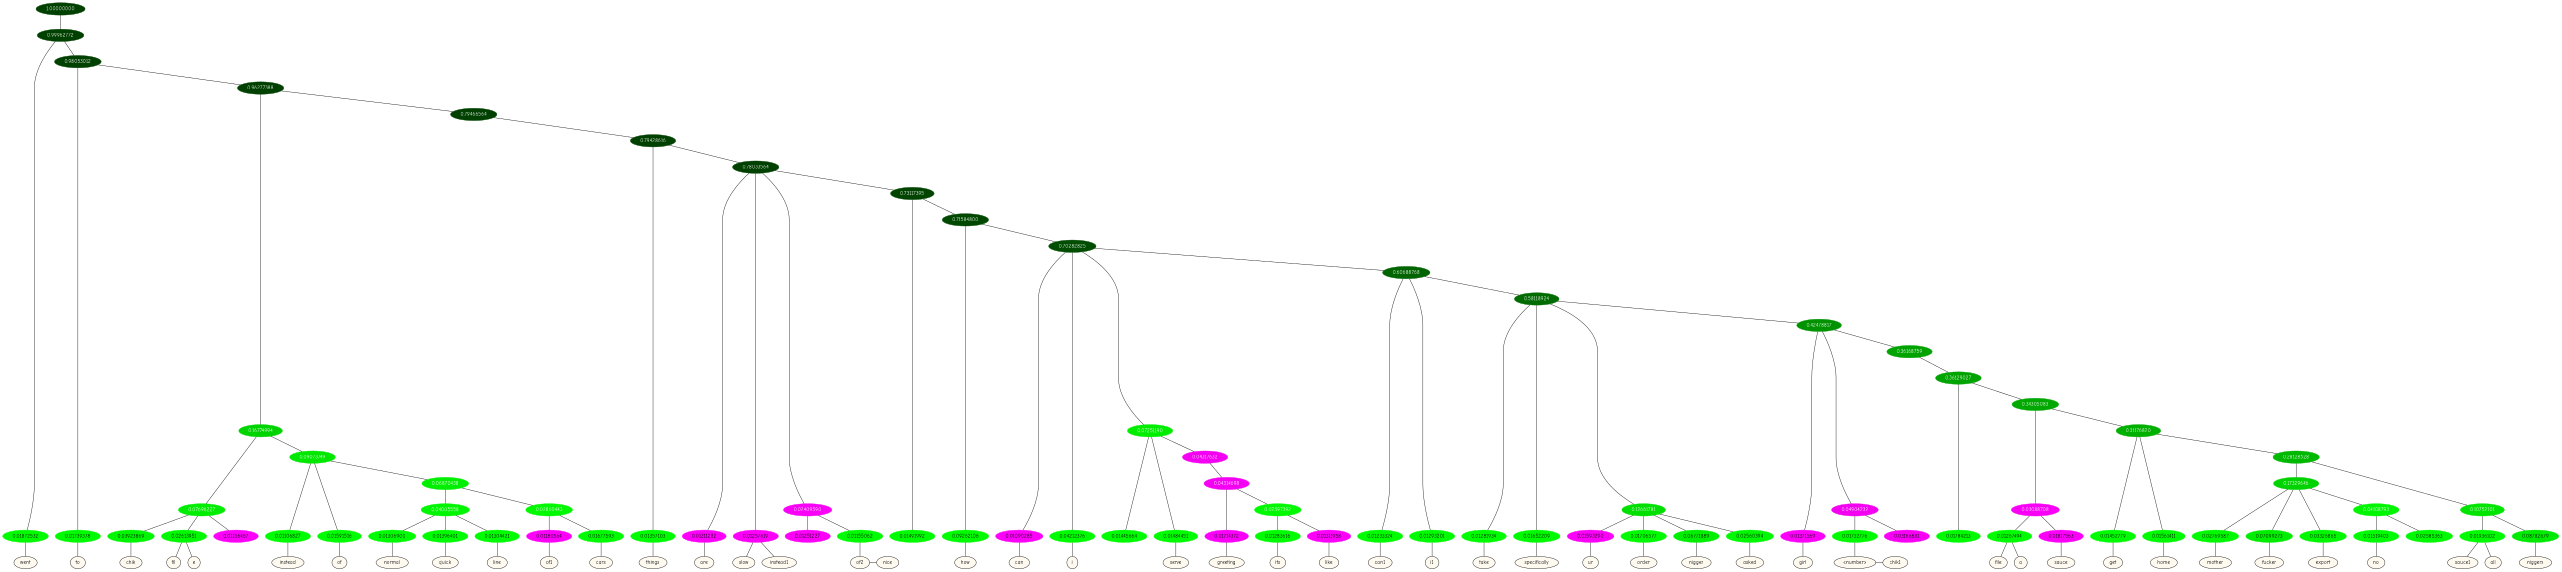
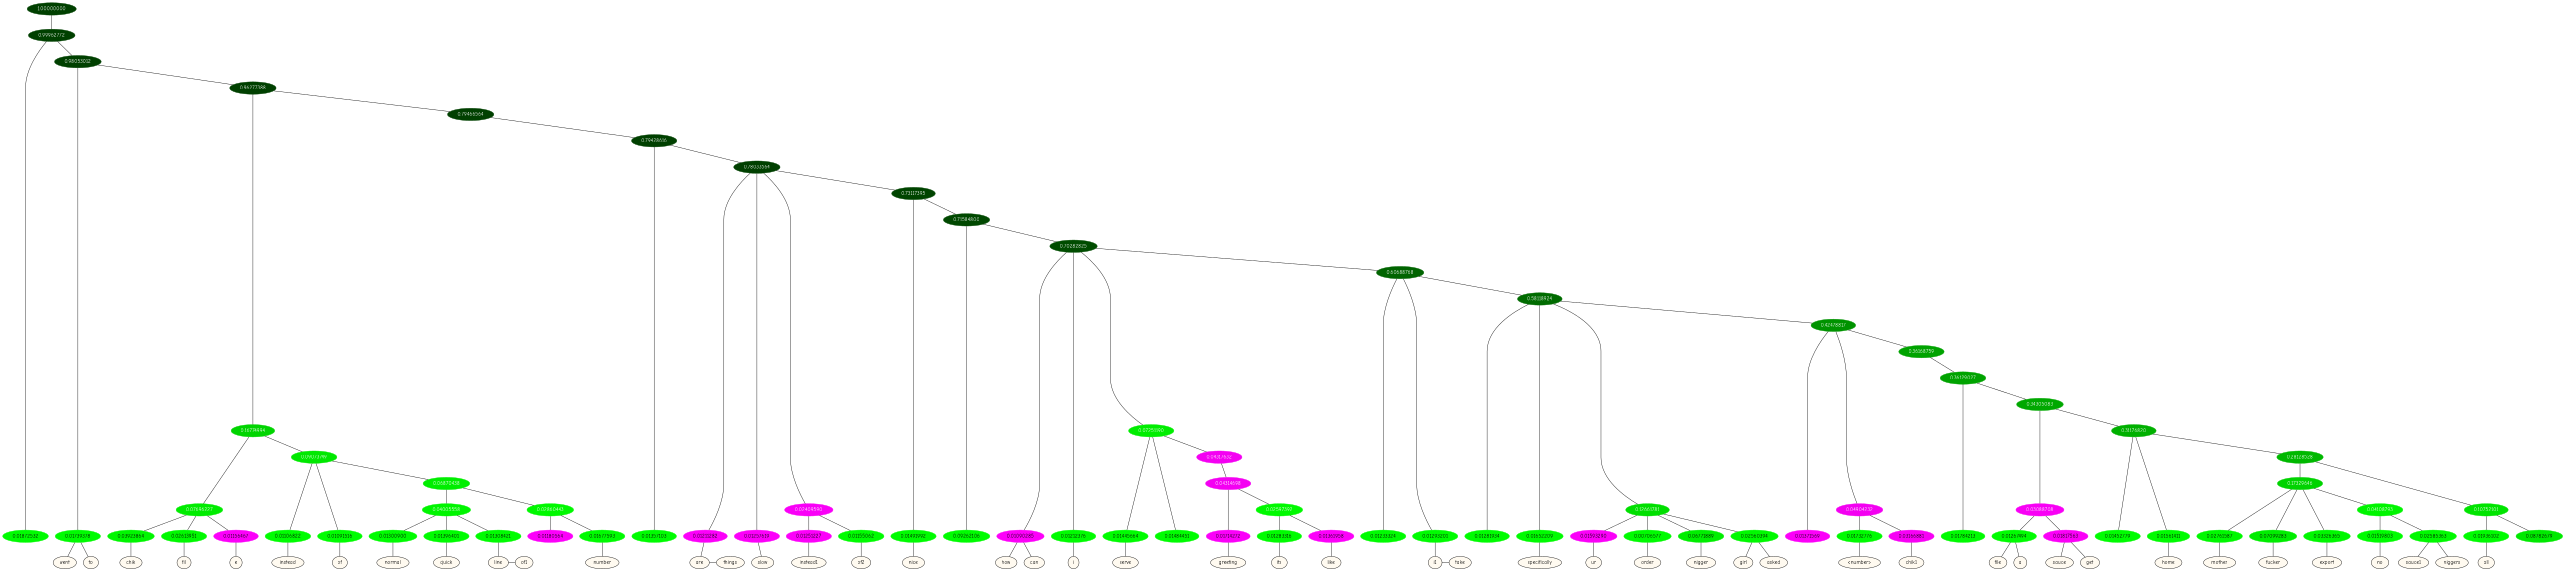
node "0.03923869": label "0.03923869" -> "0.03923864"
node "0.01106827": label "0.01106827" -> "0.01106822"
node "0.01591516": label "0.01591516" -> "0.01091516"
node "0.01306900": label "0.01306900" -> "0.01300900"
node "0.01304421": label "0.01304421" -> "0.01308421"
node "0.04212376": label "0.04212376" -> "0.01212376"
node "0.01714372": label "0.01714372" -> "0.01714272"
node "0.01283616": label "0.01283616" -> "0.01283316"
node "0.01311958": label "0.01311958" -> "0.01361958"
node "0.01706577": label "0.01706577" -> "0.00706577"
node "0.02769587": label "0.02769587" -> "0.02761587"
node "0.07099273": label "0.07099273" -> "0.07099283"
node "0.03326865": label "0.03326865" -> "0.03326365"
node "0.01519403": label "0.01519403" -> "0.01519803"
edge "0.01872532" -- "went": now "0.01739378" -- "went"
edge "0.01180564" -- "of1": now "line" -- "of1"
edge "0.01357103" -- "things": now "are" -- "things"
edge "0.09262106" -- "how": now "0.01090285" -- "how"
edge "0.01484451" -- "serve": now "0.01445664" -- "serve"
edge "0.01281934" -- "take": now "i1" -- "take"
edge "0.01371569" -- "girl": now "0.02560394" -- "girl"
edge "0.01452779" -- "get": now "0.01817563" -- "get"
edge "0.01936102" -- "sauce1": now "0.02585363" -- "sauce1"
edge "0.08782679" -- "niggers": now "0.02585363" -- "niggers"
edge "0.02613951" -- "e": now "0.01156467" -- "e"
edge "0.01257619" -- "instead1": now "0.01251227" -- "instead1"
node "cars": label "cars" -> "number"
edge "of2" -- "nice": now "0.01491992" -- "nice"
node "can1": removed
edge "<number>" -- "chik1": now "0.03166881" -- "chik1"
